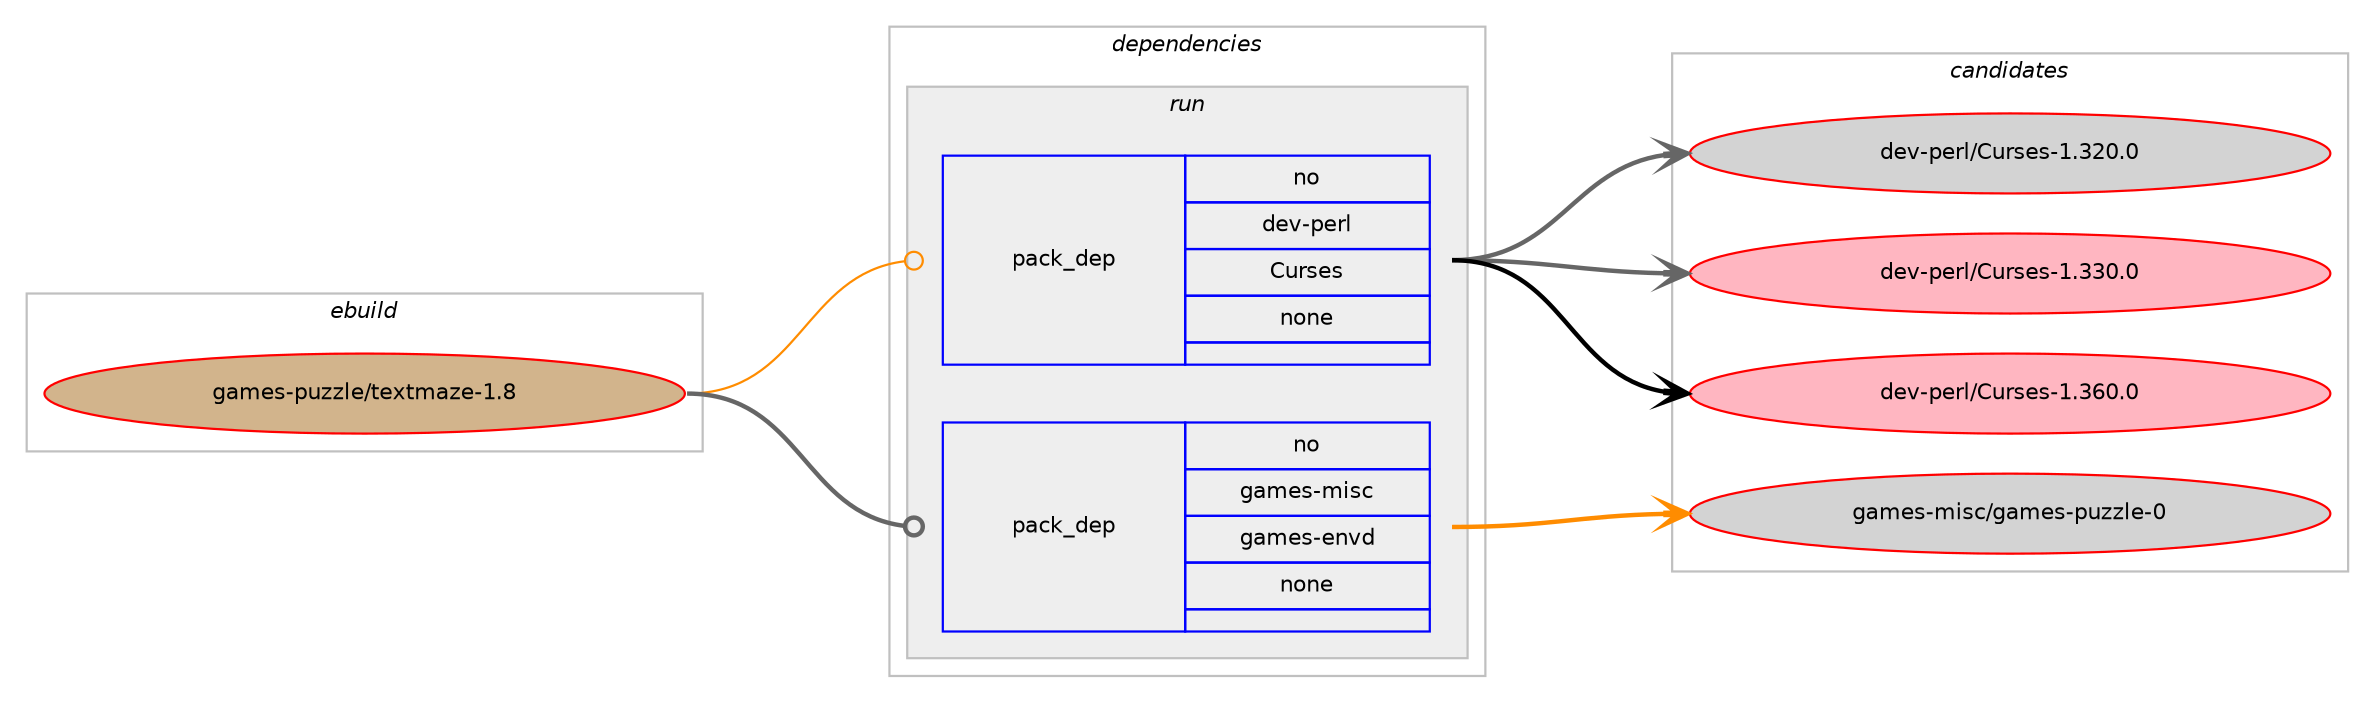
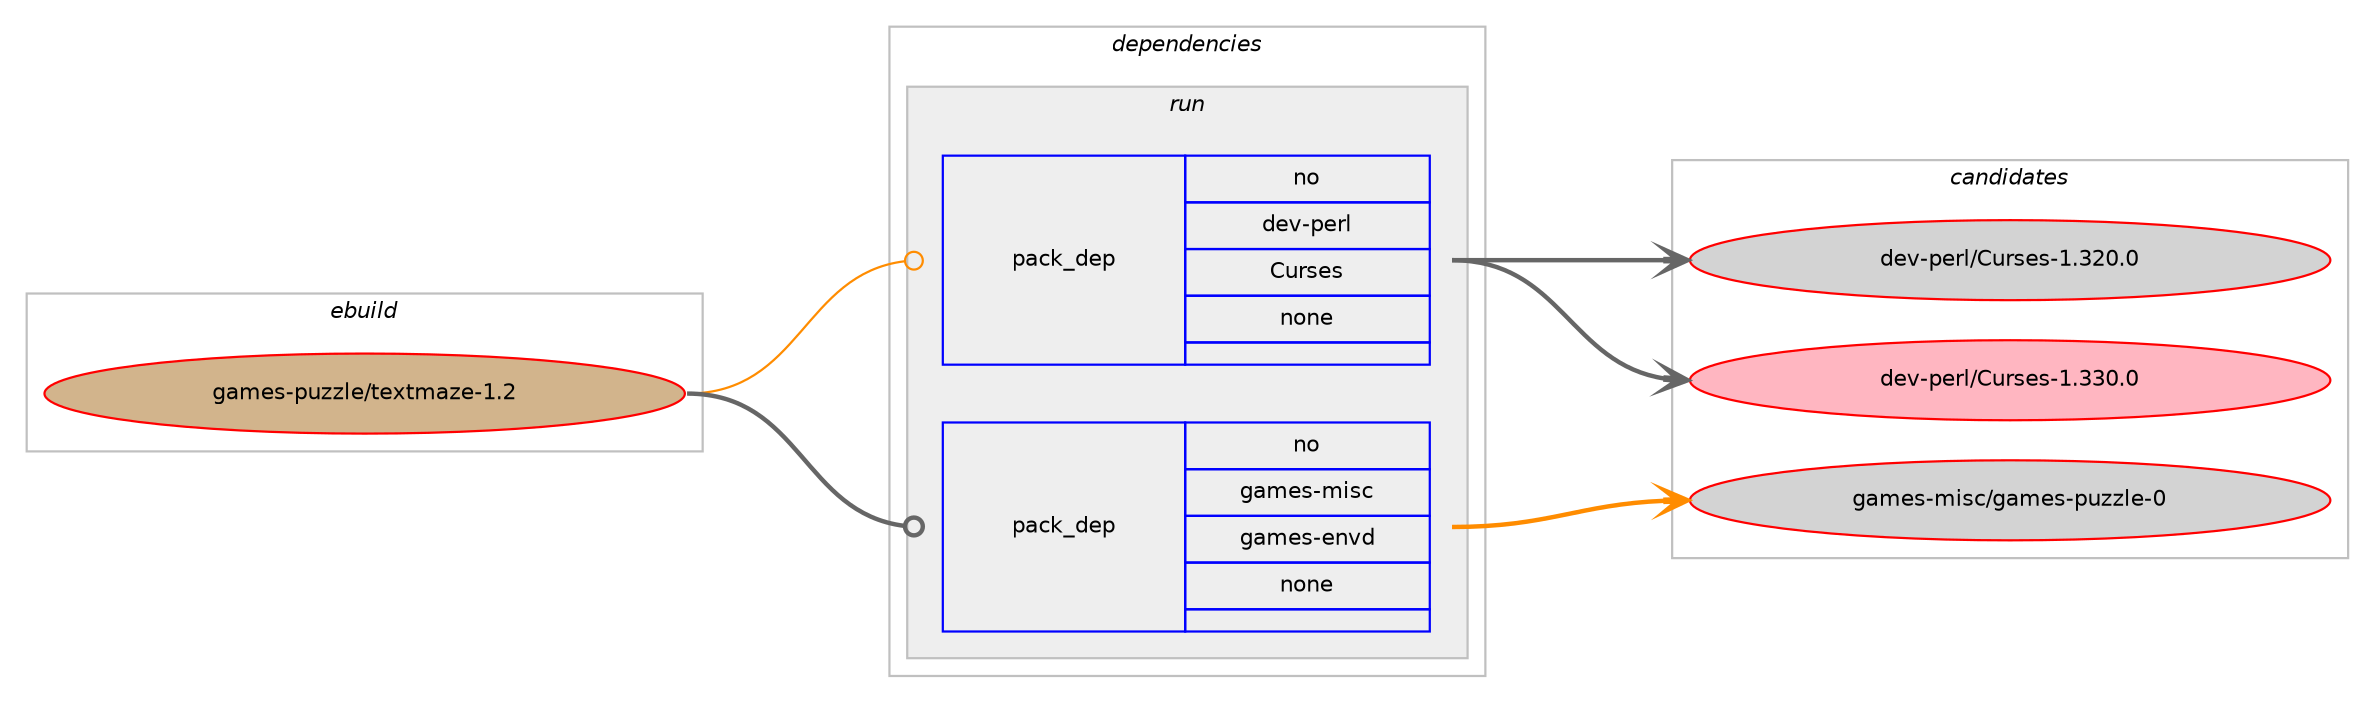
node "games-puzzle/textmaze-1.8": label "games-puzzle/textmaze-1.8" -> "games-puzzle/textmaze-1.2"
node "dev-perl/Curses-1.360.0": removed
